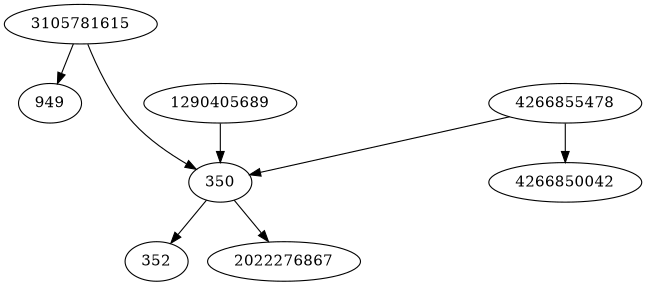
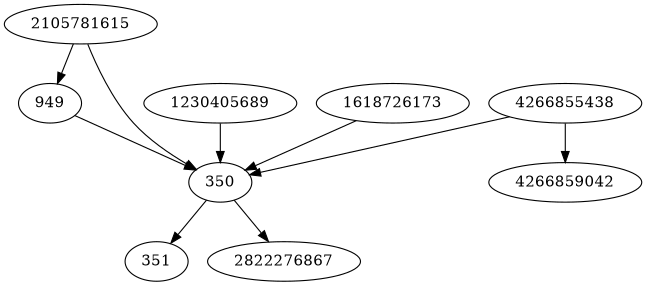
node "3105781615": label "3105781615" -> "2105781615"
node "1290405689": label "1290405689" -> "1230405689"
node "1618726173": added
node "4266855478": label "4266855478" -> "4266855438"
edge "949" -> "350": added
node "4266850042": label "4266850042" -> "4266859042"
node "352": label "352" -> "351"
node "2022276867": label "2022276867" -> "2822276867"
